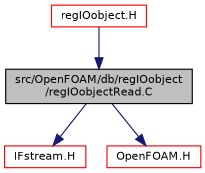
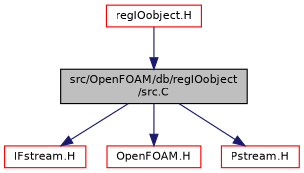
node "src/OpenFOAM/db/regIOobject /regIOobjectRead.C": label "src/OpenFOAM/db/regIOobject /regIOobjectRead.C" -> "src/OpenFOAM/db/regIOobject /src.C"
node "Pstream.H": added
